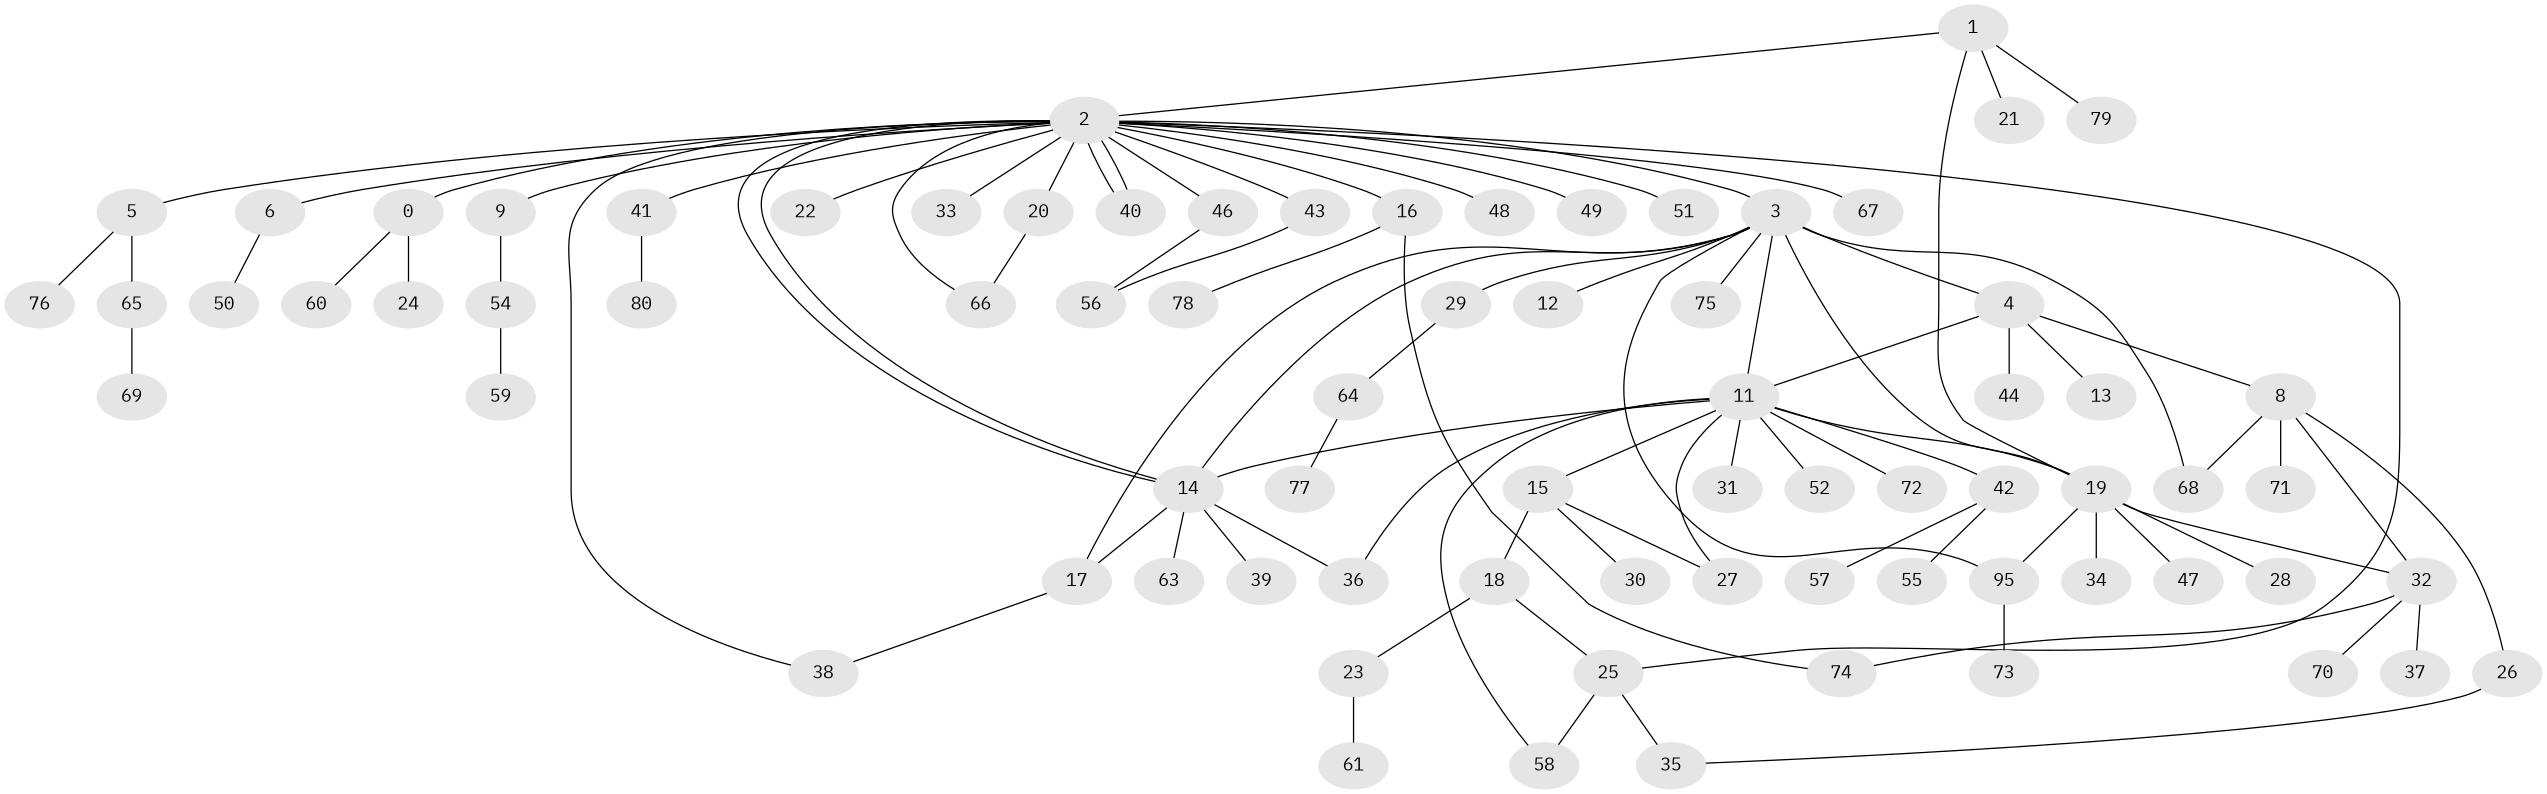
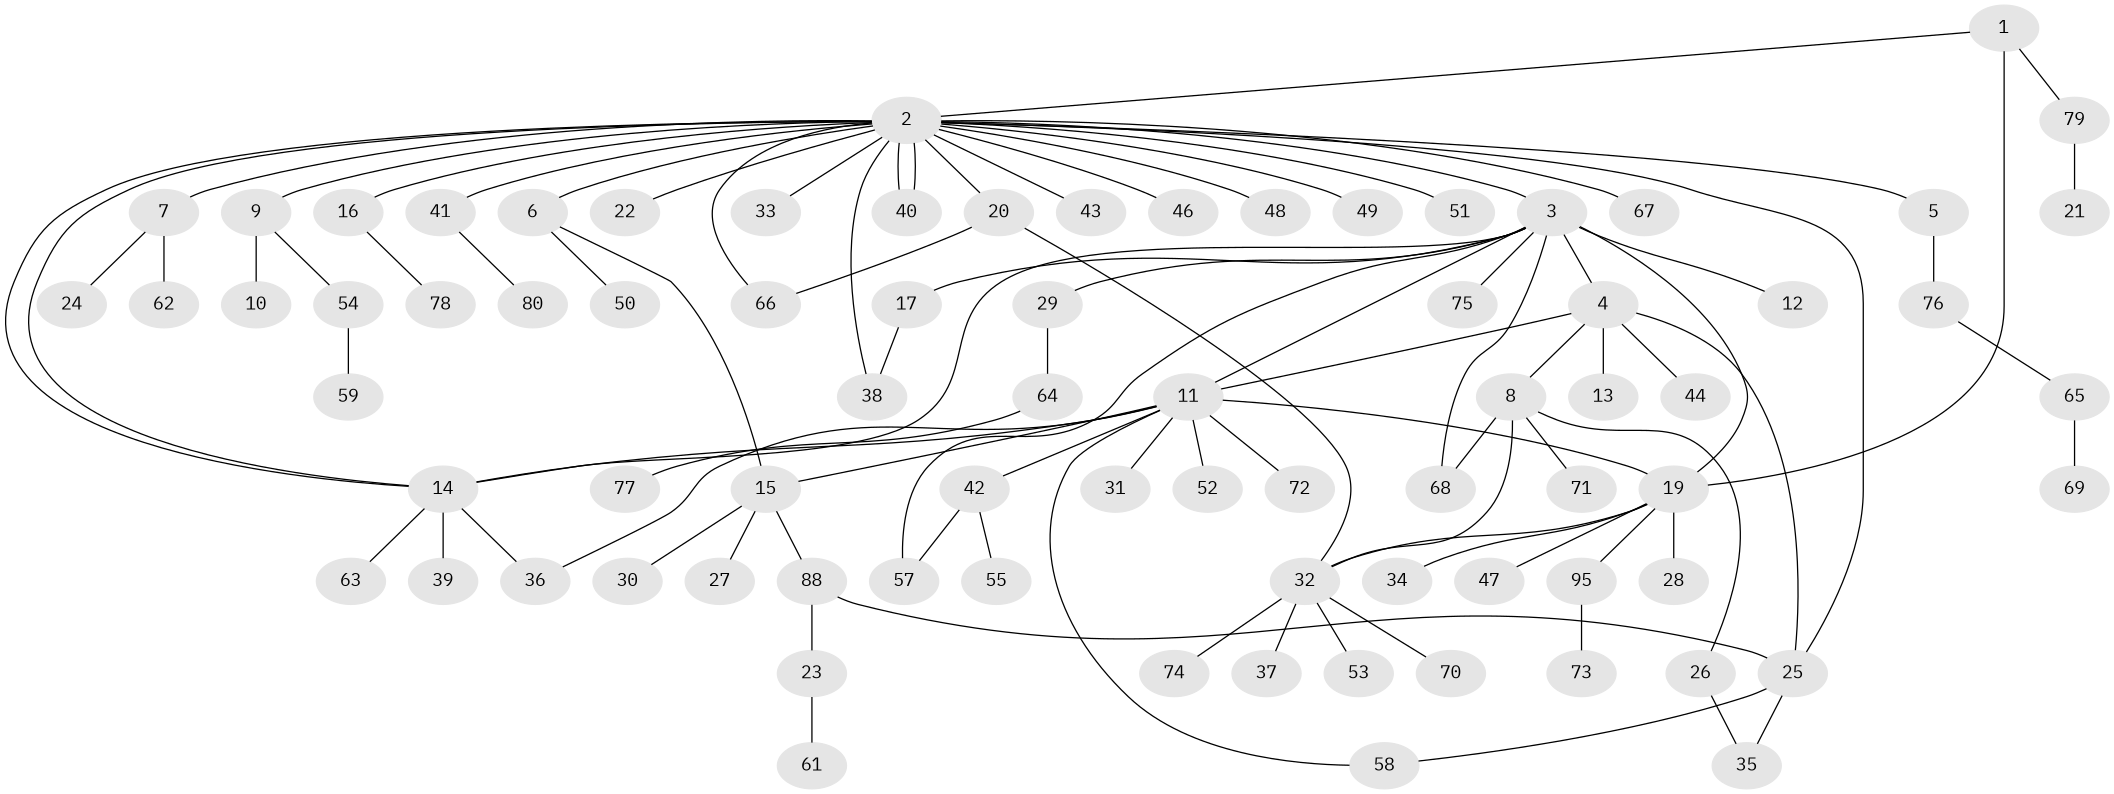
edge "1" -- "21": now "79" -- "21"
node "0": label "0" -> "7"
edge "5" -- "65": now "76" -- "65"
node "10": added
node "60": label "60" -> "62"
node "56": removed
edge "6" -- "15": added
edge "20" -- "32": added
edge "4" -- "25": added
edge "11" -- "27": removed
edge "3" -- "95": now "3" -- "57"
edge "16" -- "74": removed
edge "14" -- "17": removed
node "18": label "18" -> "88"
node "53": added
